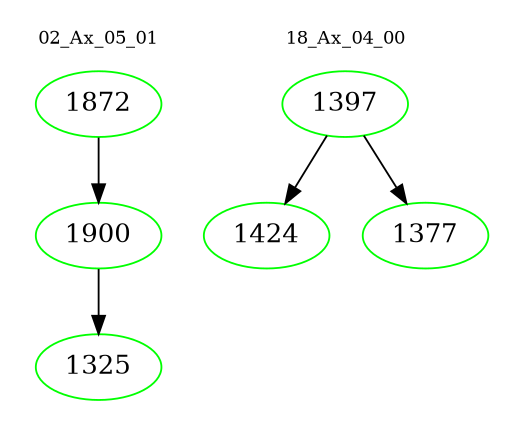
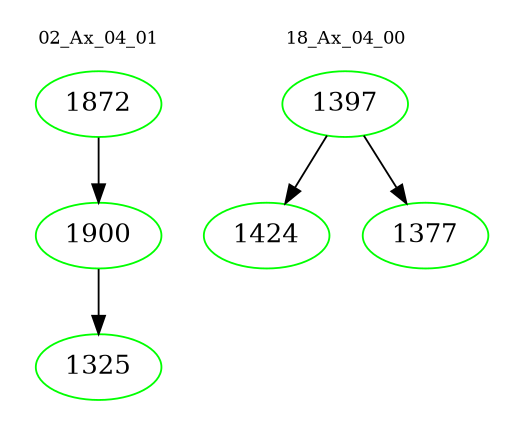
cluster "02_Ax_05_01": label "02_Ax_05_01" -> "02_Ax_04_01"
